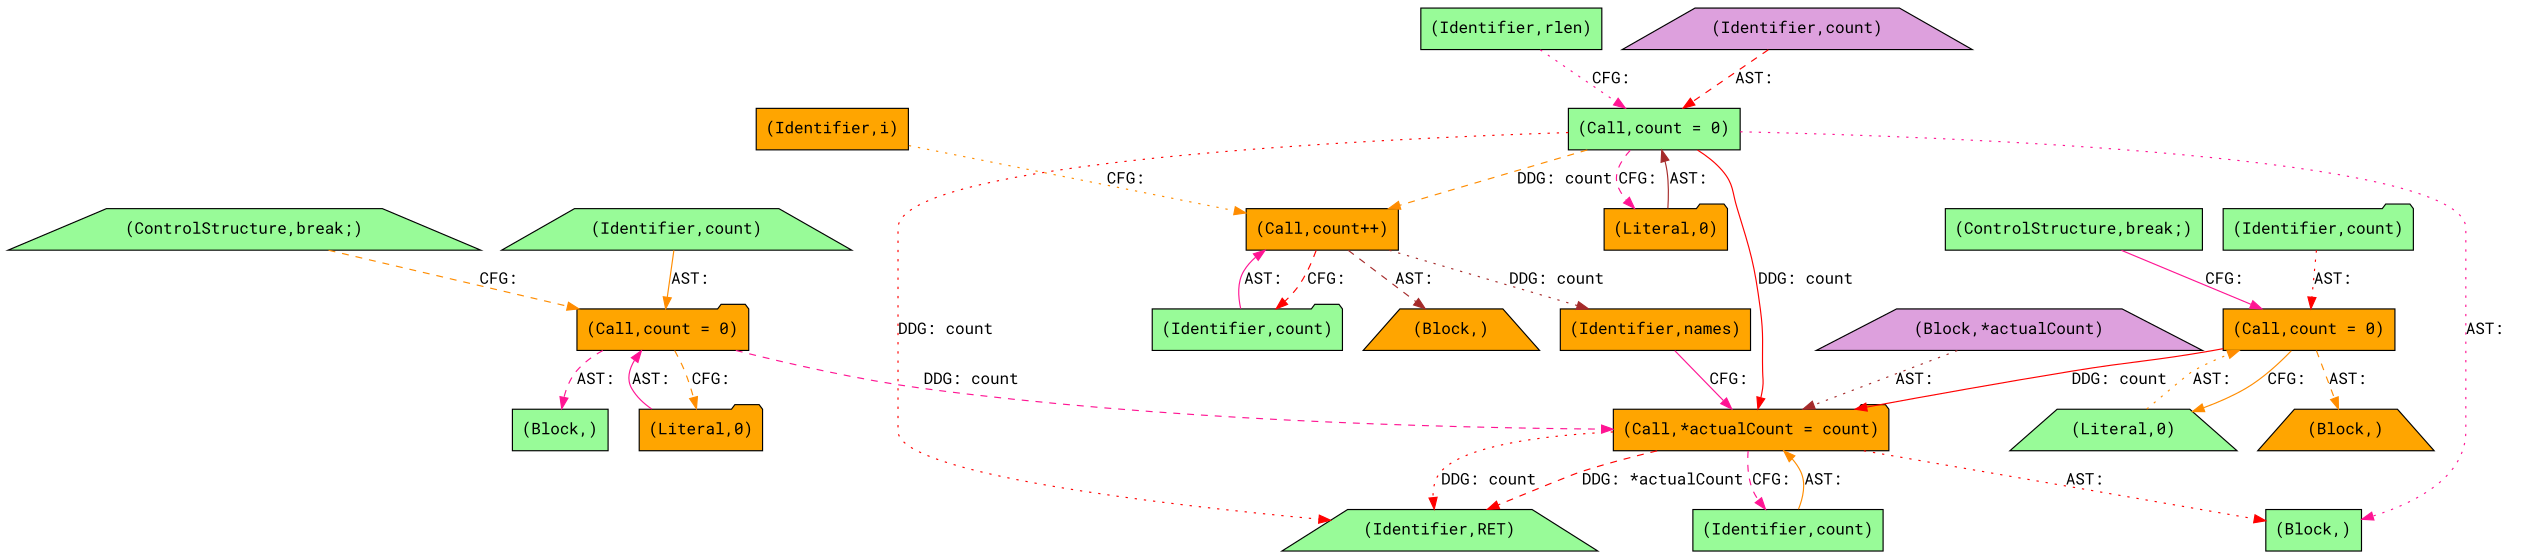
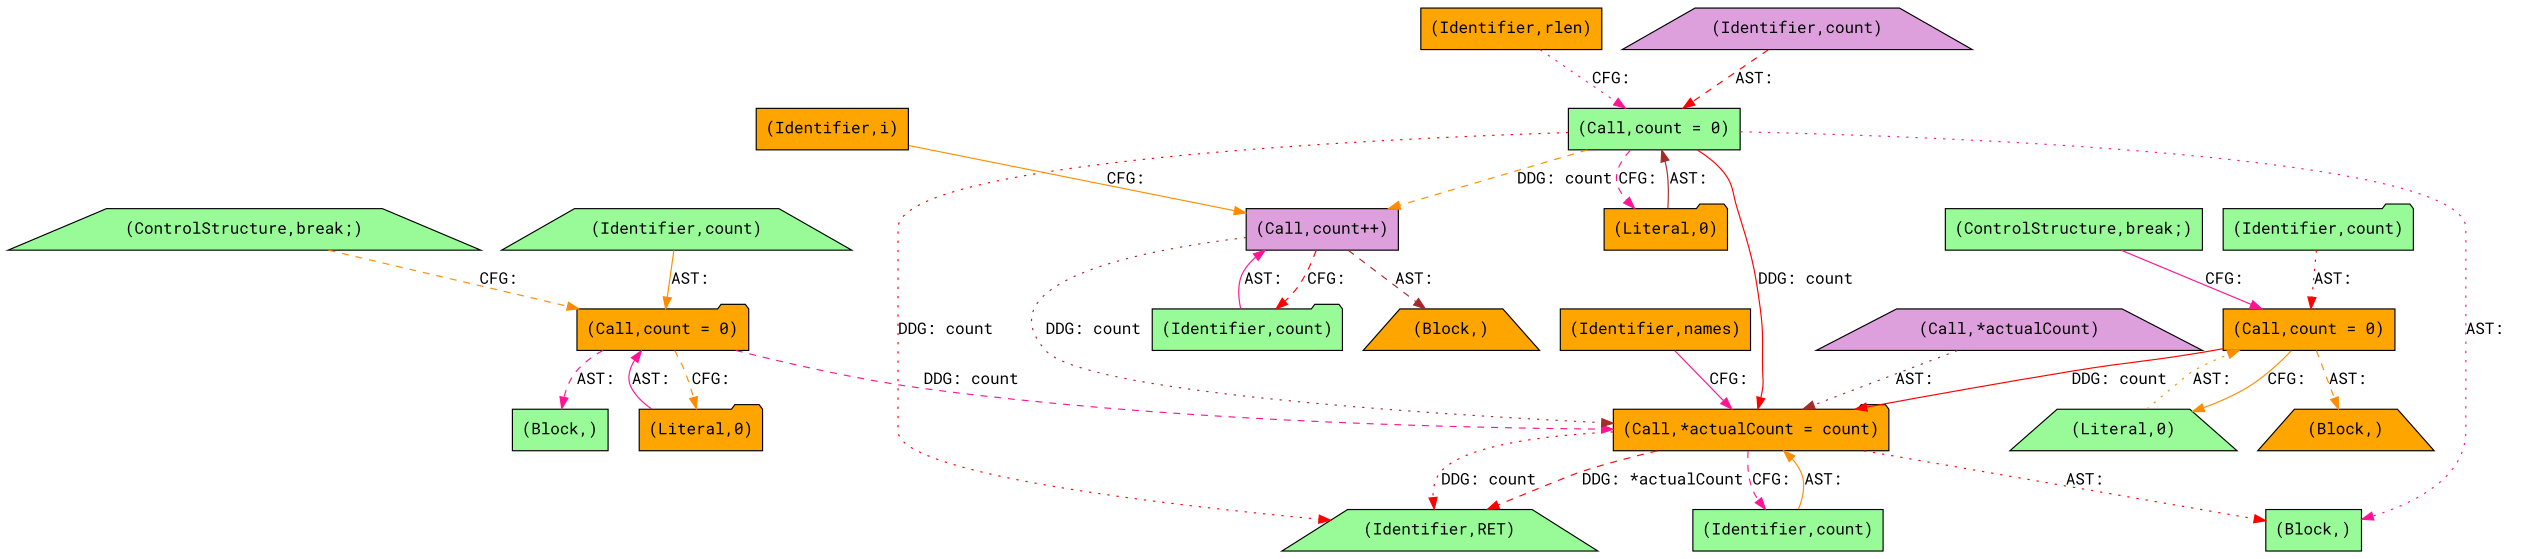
node "(Identifier,rlen)": fillcolor palegreen -> orange
edge "(Identifier,i)" -> "(Call,count++)": style dotted -> solid
node "(Call,count++)": fillcolor orange -> plum
edge "(Call,count++)" -> "(Identifier,names)": now "(Call,count++)" -> "(Call,*actualCount = count)"
node "(Block,*actualCount)": label "(Block,*actualCount)" -> "(Call,*actualCount)"
